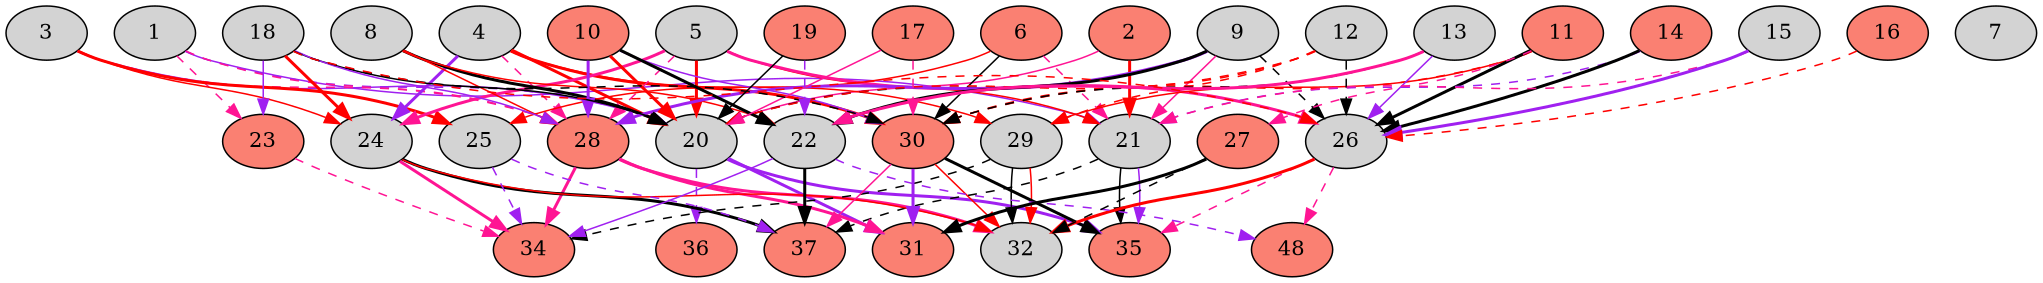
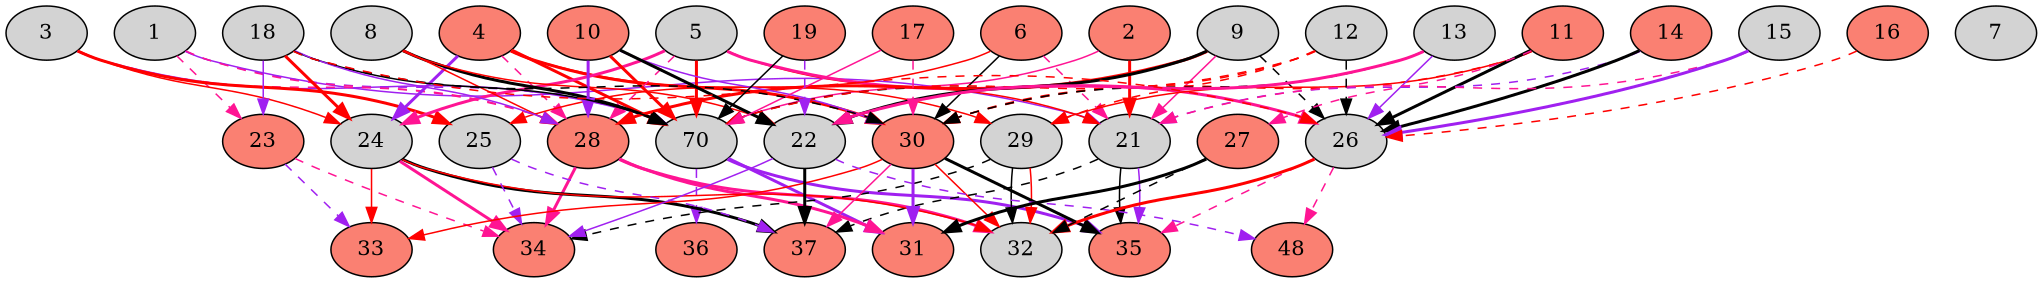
node "4": fillcolor lightgrey -> salmon
edge "9" -> "28": color purple -> red
node "20": label "20" -> "70"
node "33": added
